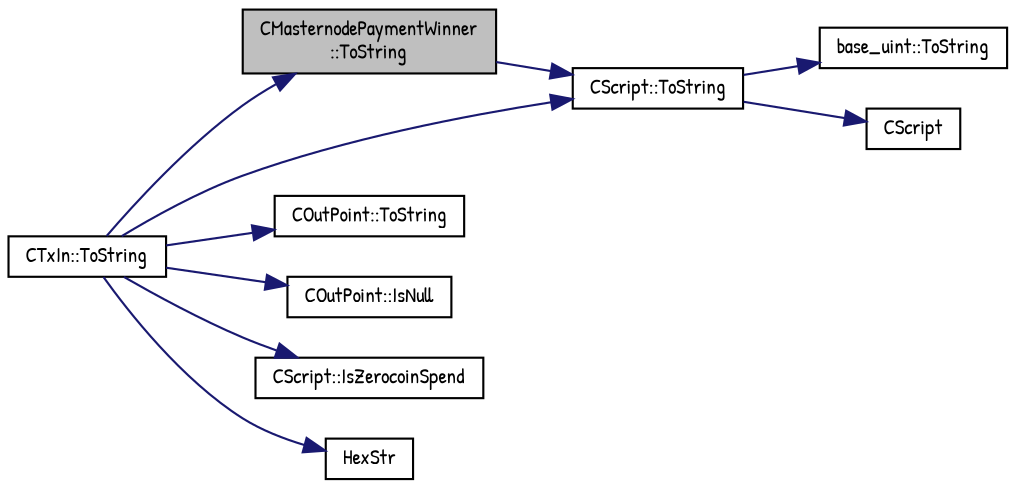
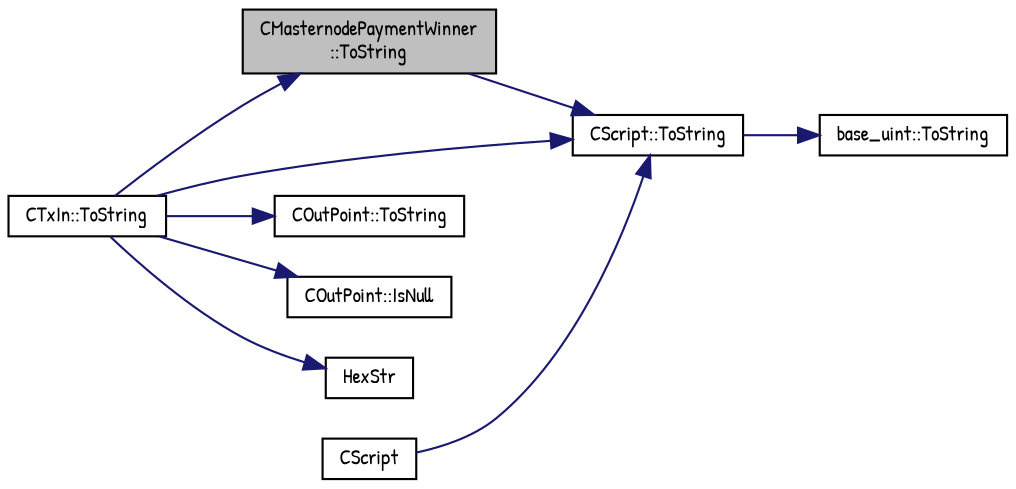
edge "CScript::ToString" -> "CScript": reversed
node "CScript::IsZerocoinSpend": removed
